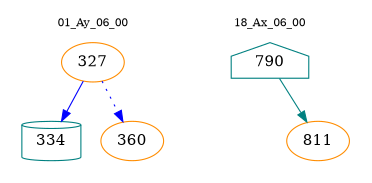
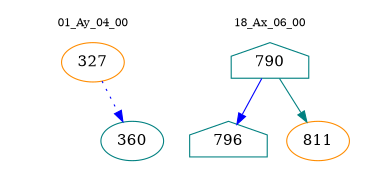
cluster "01_Ay_06_00": label "01_Ay_06_00" -> "01_Ay_04_00"
node "334": removed
node "360": color darkorange -> teal
node "796": added
